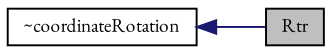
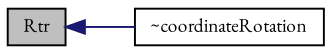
edge "Rtr" -> "~coordinateRotation": reversed
